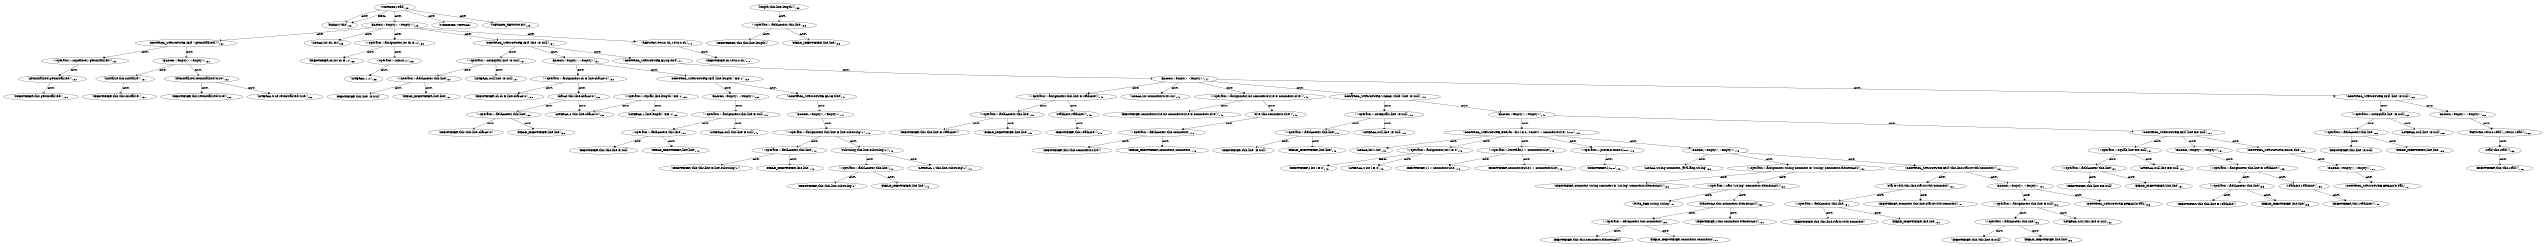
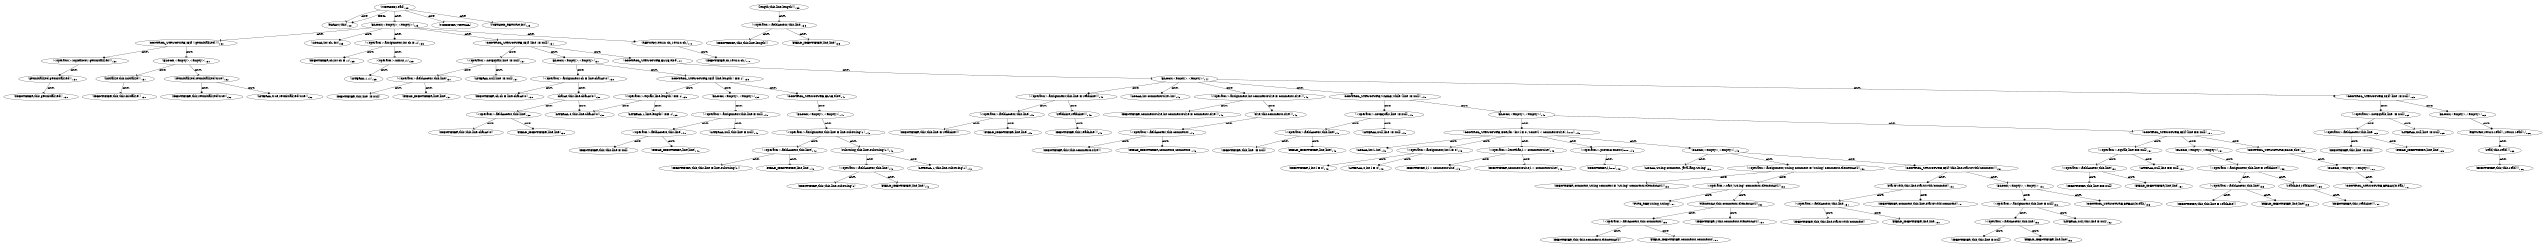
edge "(CONTROL_STRUCTURE,IF,if (line.length() == 1))" -> "(<operator>.equals,line.length() == 1)": added, label "AST:"
edge "(<operator>.assignment,int i = 0)" -> "(IDENTIFIER,i,int i = 0)": label "DDG: " -> "AST: "
